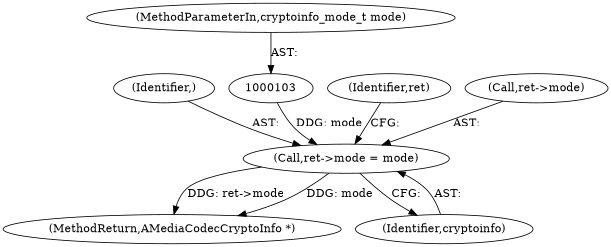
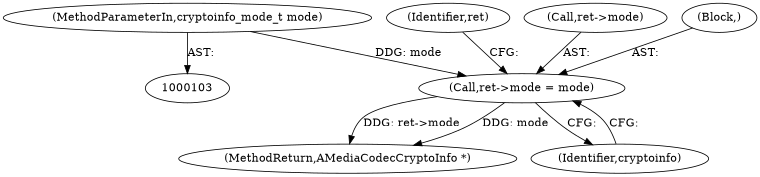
node "(Identifier,)": label "(Identifier,)" -> "(Block,)"
edge "1000103" -> "(Call,ret->mode = mode)": now "(MethodParameterIn,cryptoinfo_mode_t mode)" -> "(Call,ret->mode = mode)"
edge "(Identifier,cryptoinfo)" -> "(Call,ret->mode = mode)": label "AST: " -> "CFG: "
